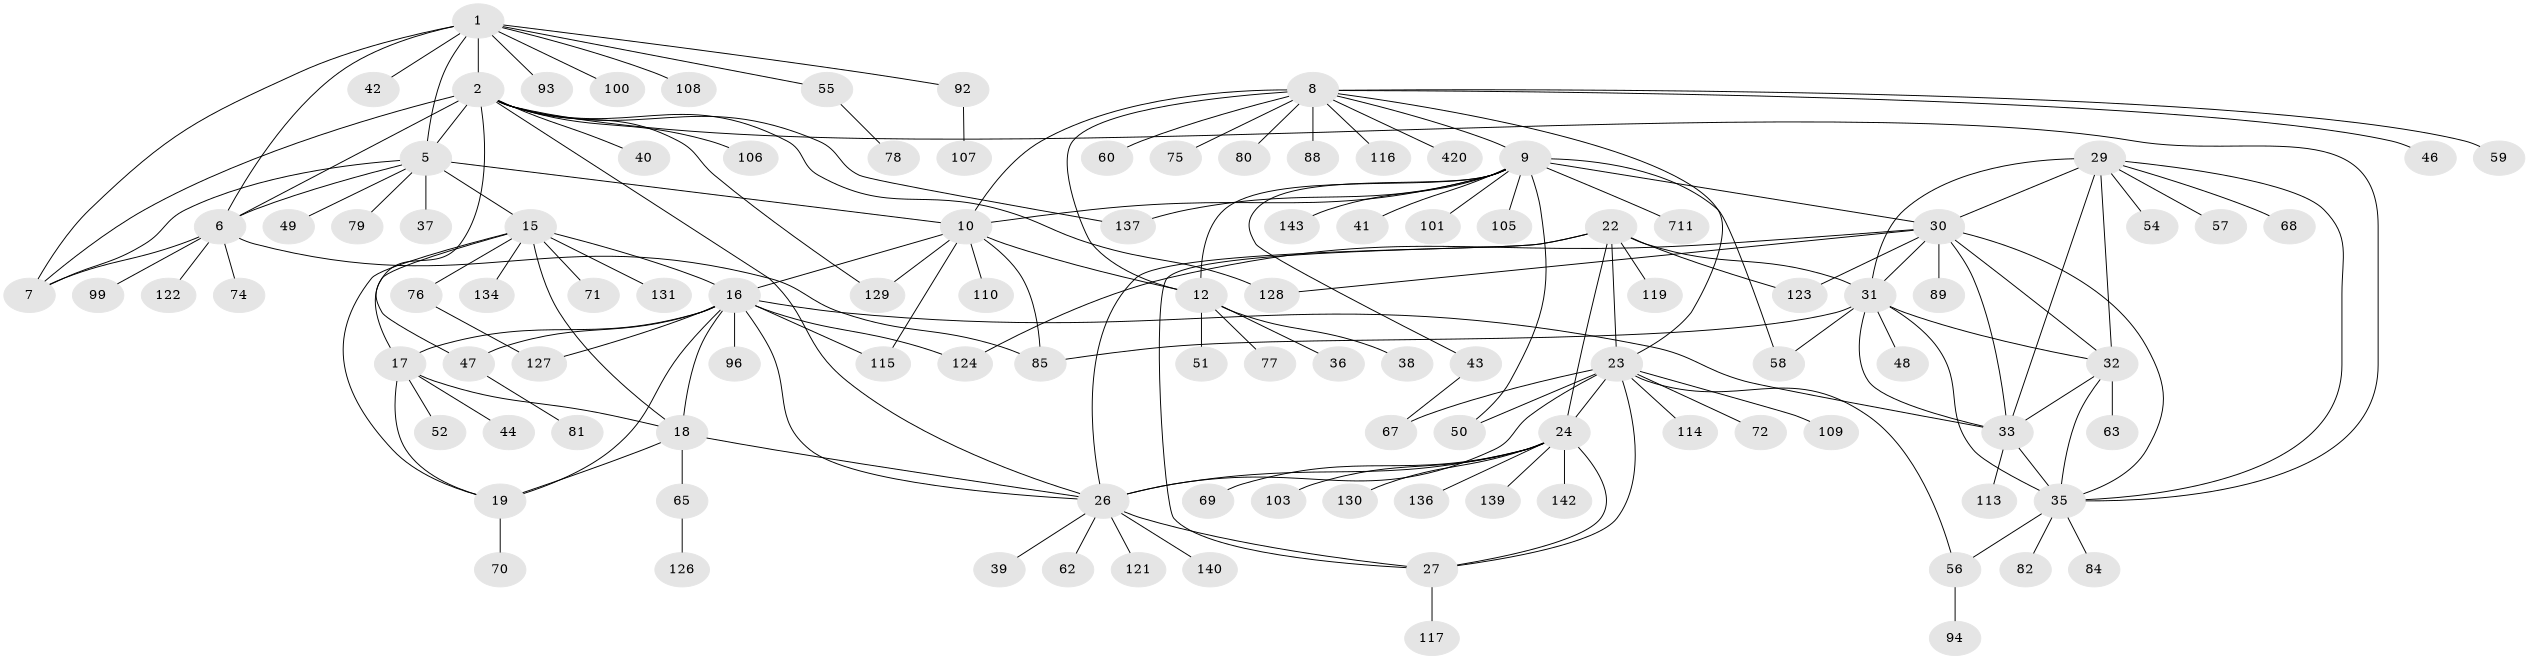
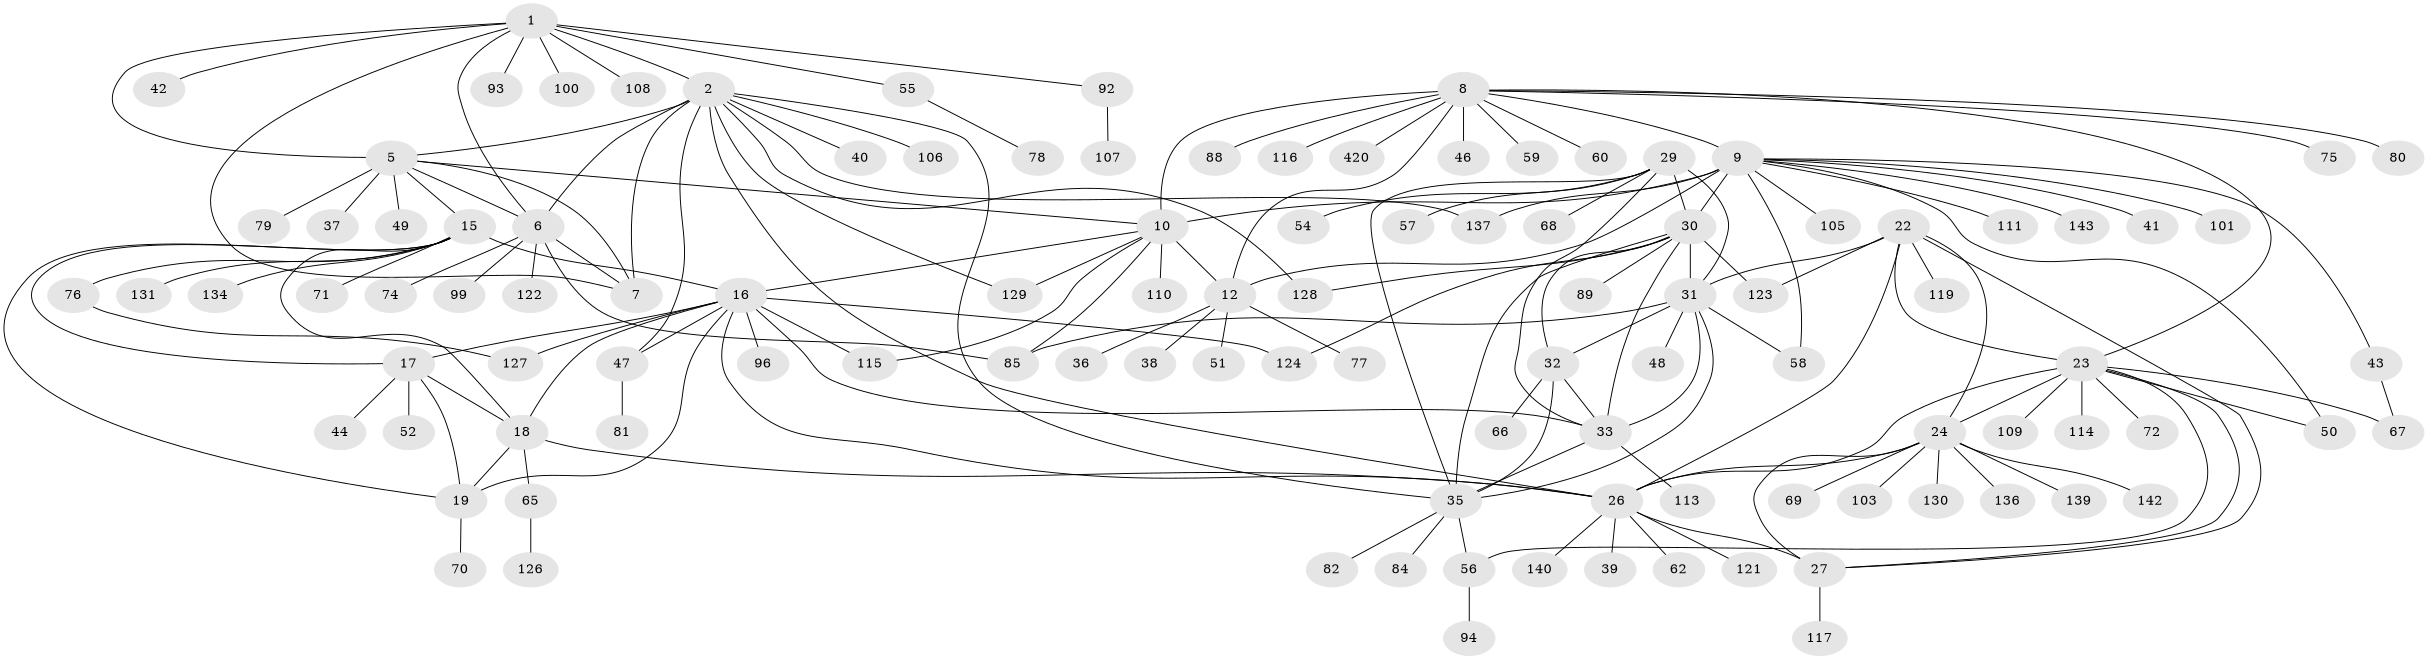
node "711": label "711" -> "111"
edge "29" -- "32": removed
node "63": label "63" -> "66"
